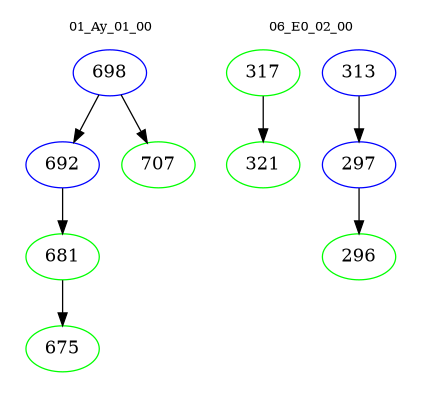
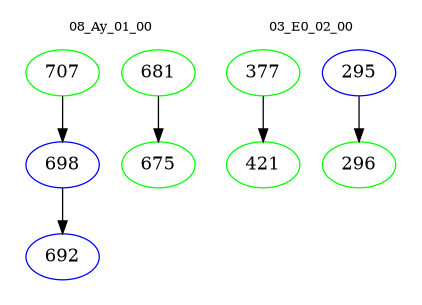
cluster "01_Ay_01_00": label "01_Ay_01_00" -> "08_Ay_01_00"
cluster "06_E0_02_00": label "06_E0_02_00" -> "03_E0_02_00"
node "317": label "317" -> "377"
node "313": removed
edge "698" -> "707": reversed
node "321": label "321" -> "421"
node "297": label "297" -> "295"
edge "692" -> "681": removed
